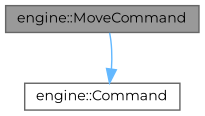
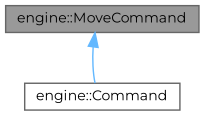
edge "engine::MoveCommand" -> "engine::Command": reversed
